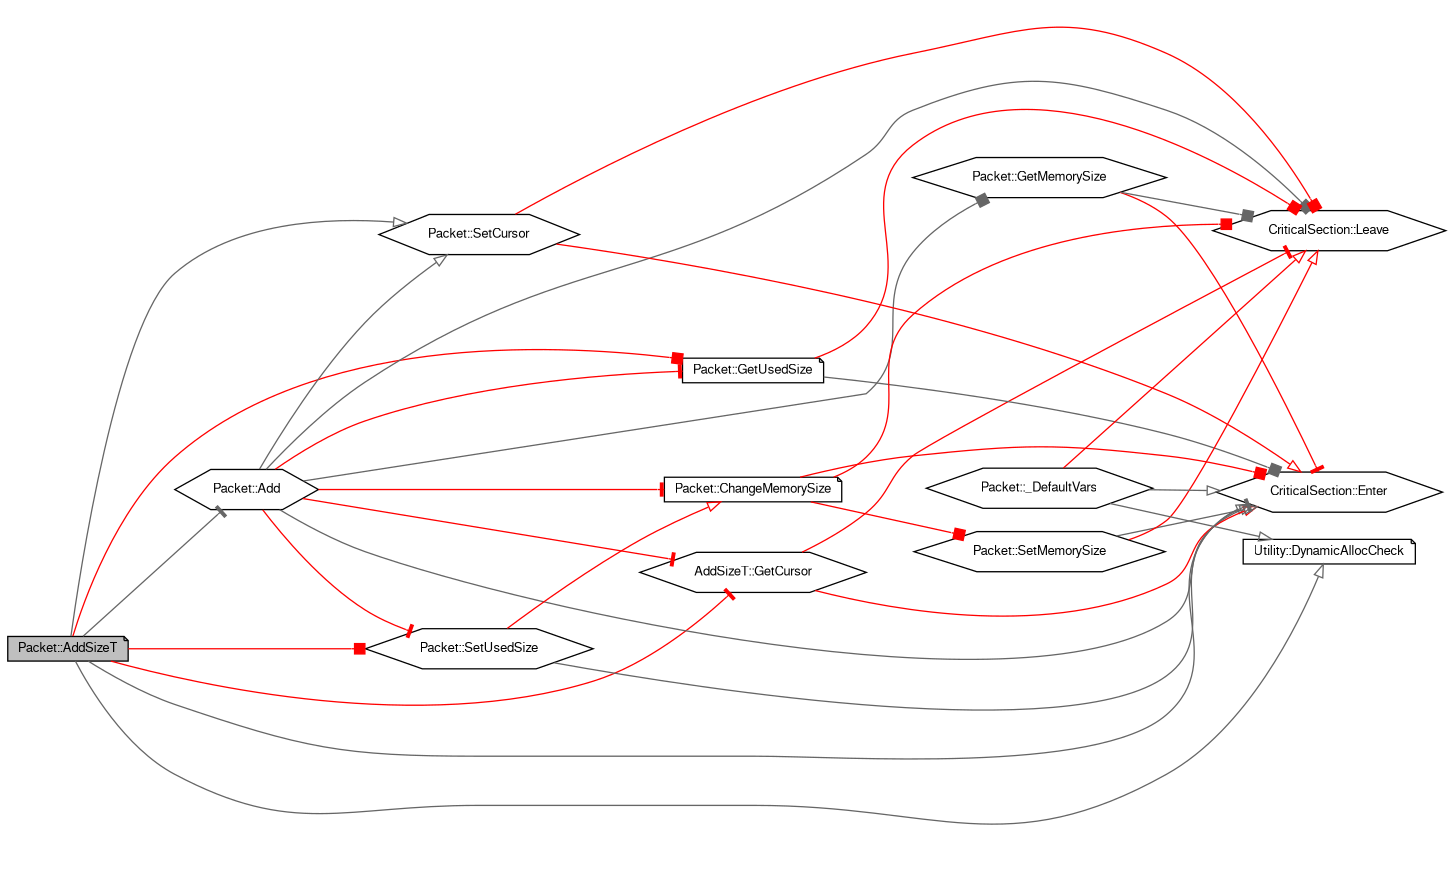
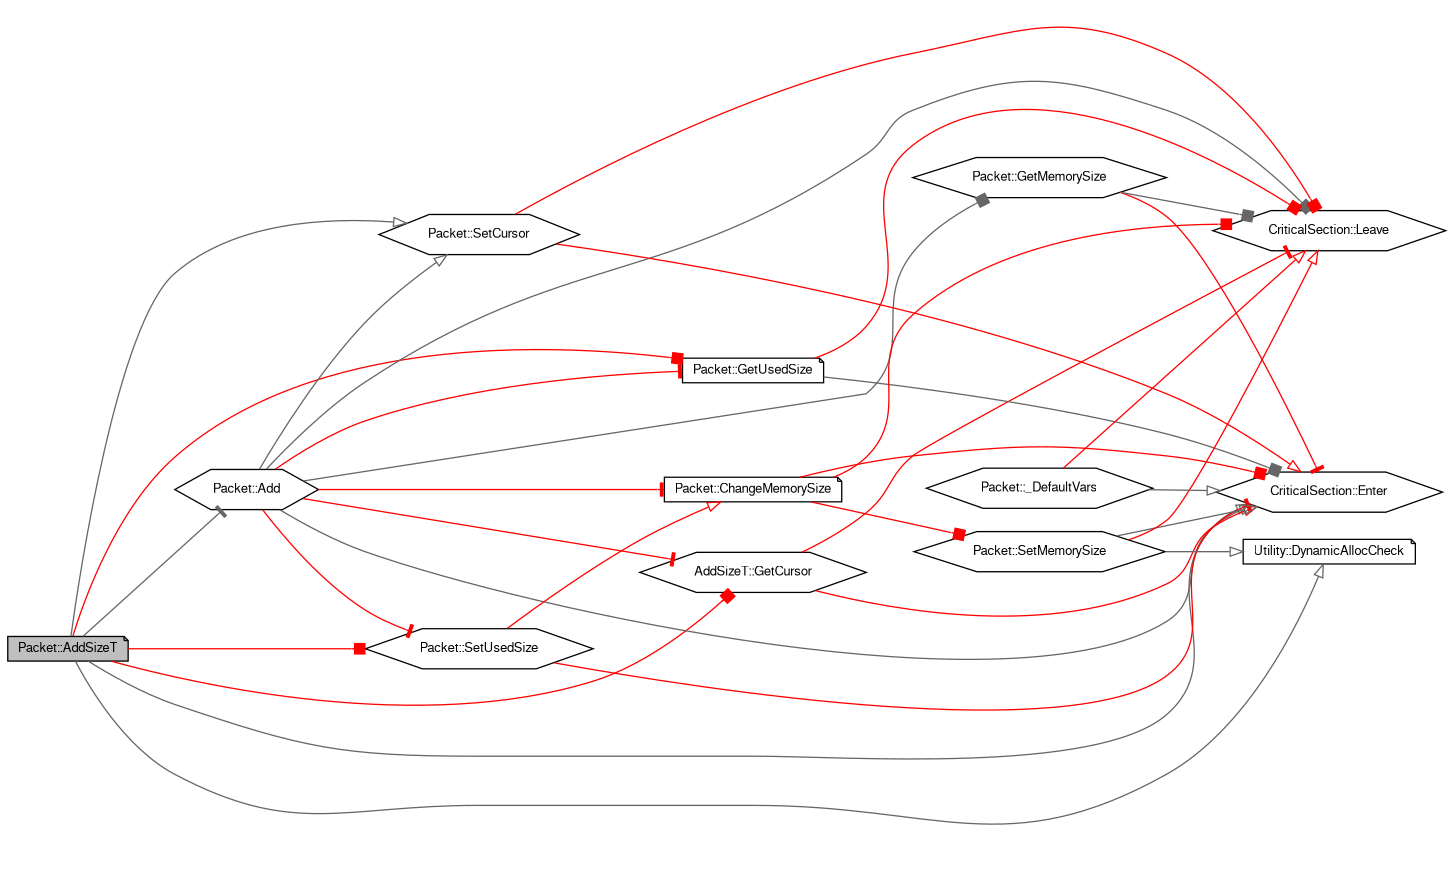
edge "Packet::_DefaultVars" -> "Utility::DynamicAllocCheck": now "Packet::SetMemorySize" -> "Utility::DynamicAllocCheck"
edge "Packet::AddSizeT" -> "AddSizeT::GetCursor": arrowhead tee -> box
edge "Packet::SetUsedSize" -> "CriticalSection::Enter": color gray40 -> red
